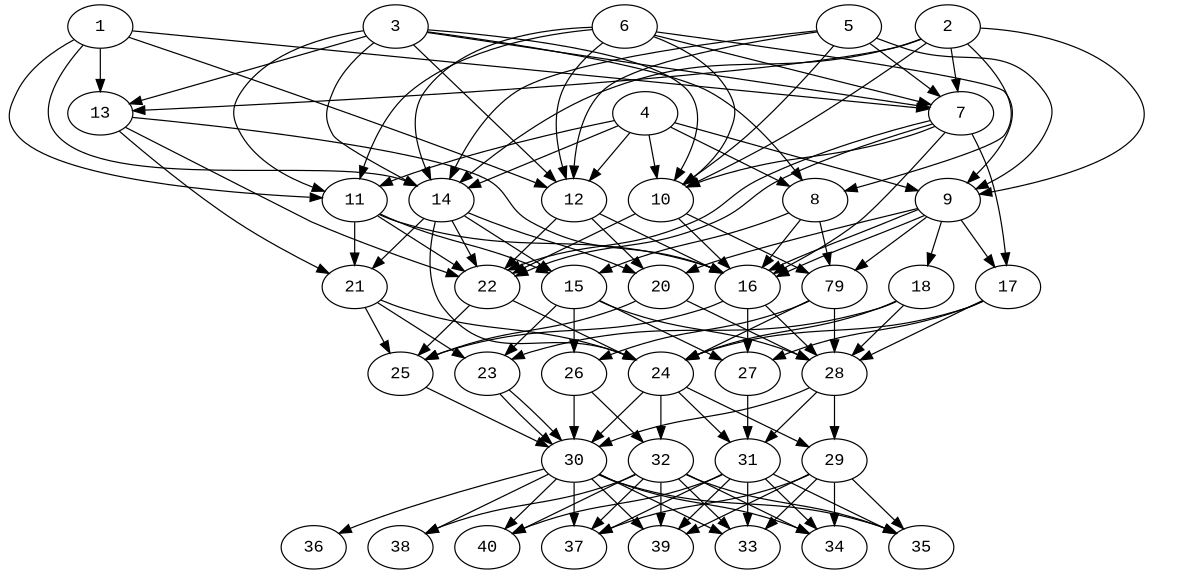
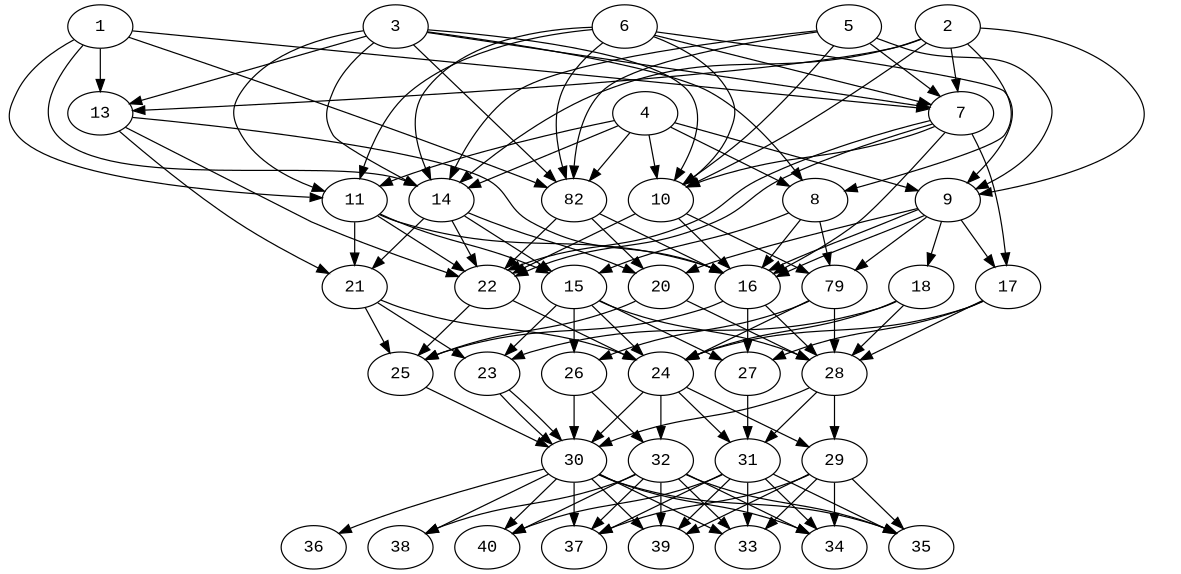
node "12": label "12" -> "82"
edge "14" -> "24": now "15" -> "24"
